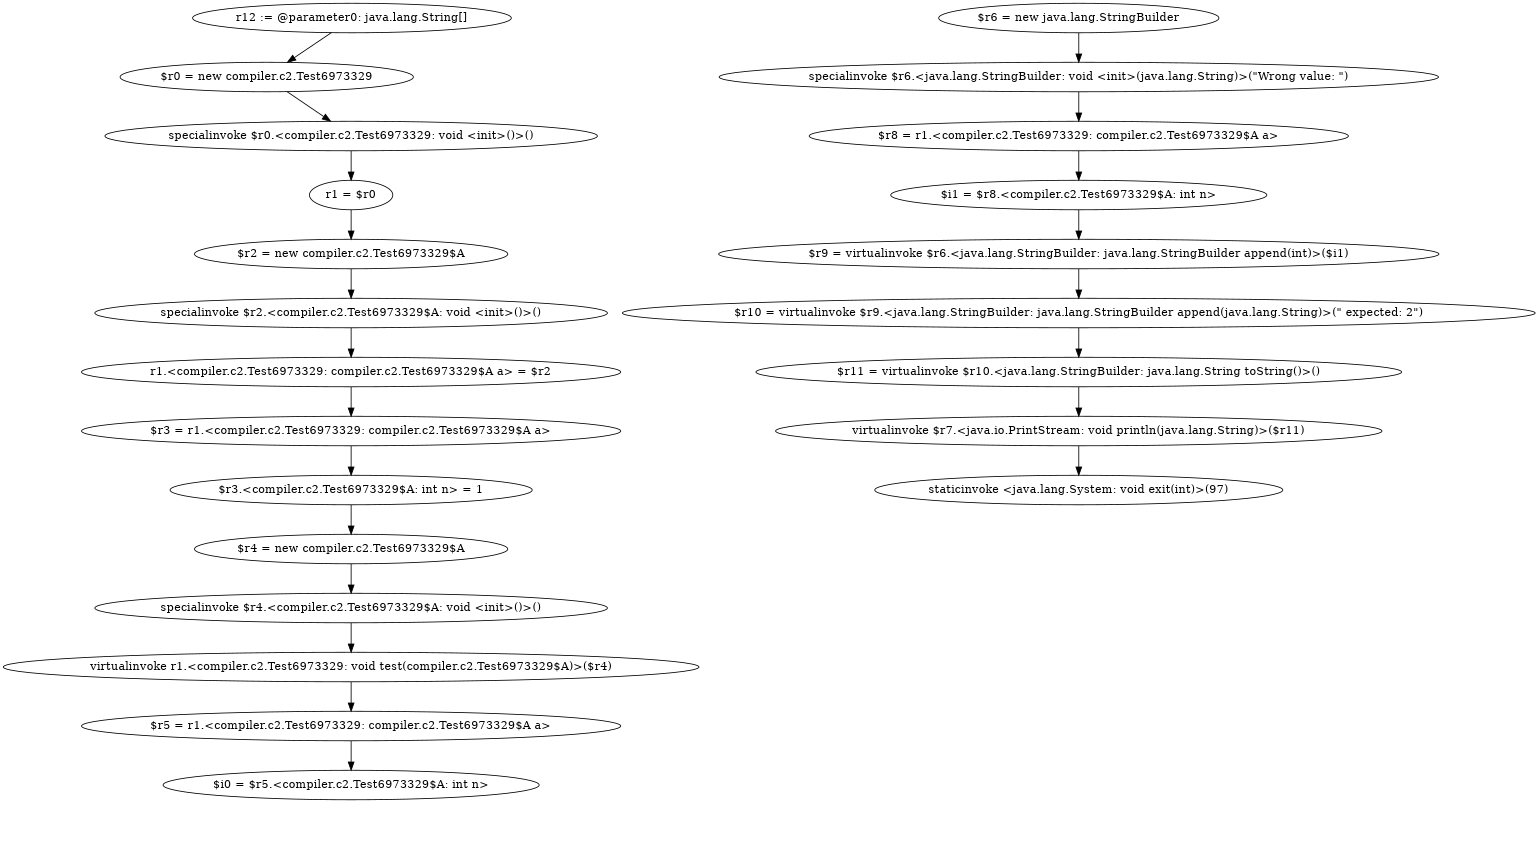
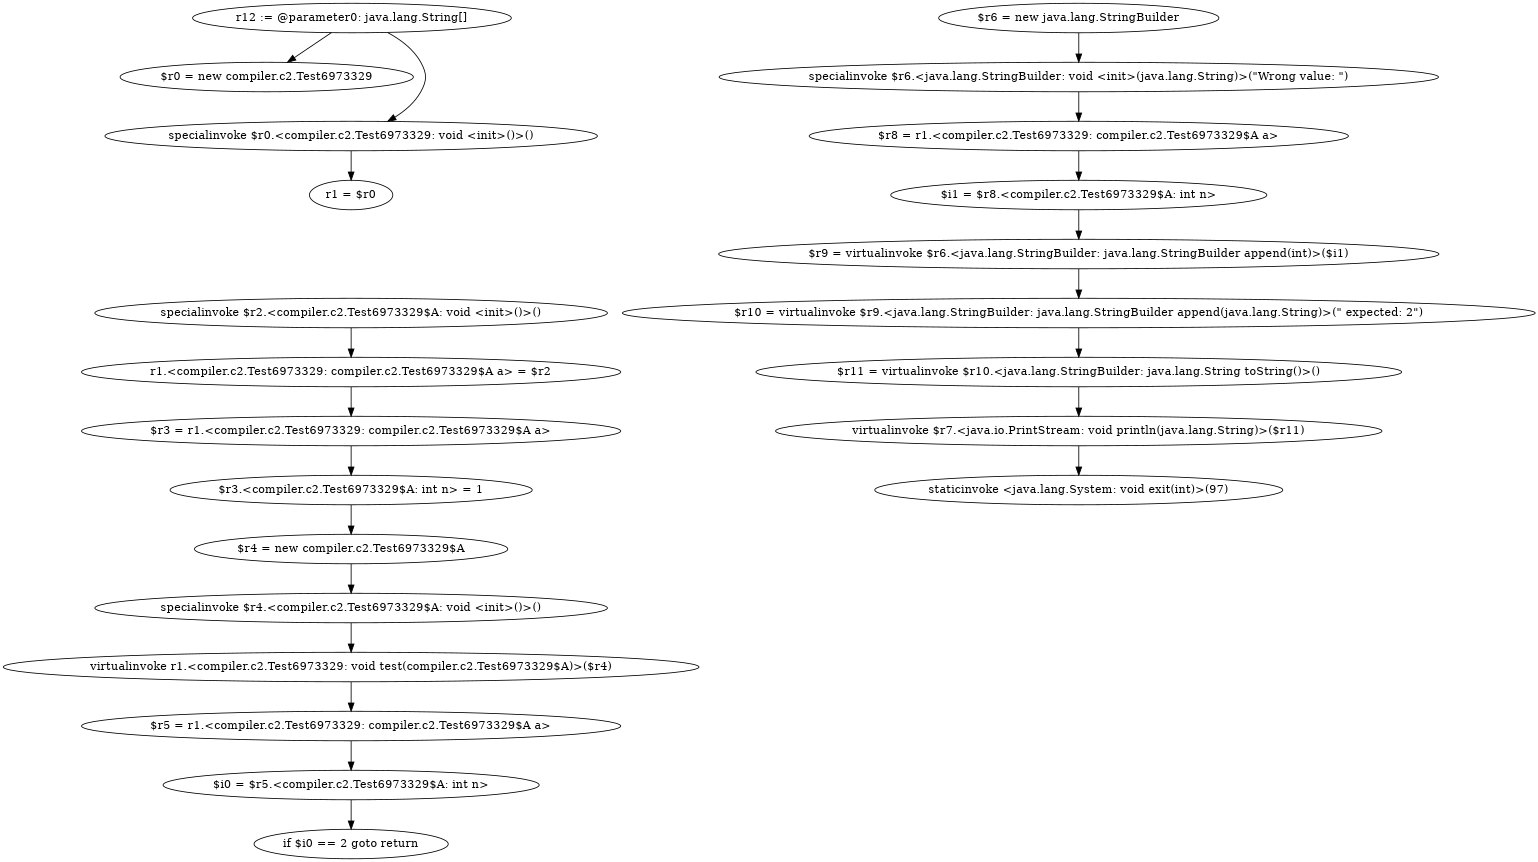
edge "$r0 = new compiler.c2.Test6973329" -> "specialinvoke $r0.<compiler.c2.Test6973329: void <init>()>()": now "r12 := @parameter0: java.lang.String[]" -> "specialinvoke $r0.<compiler.c2.Test6973329: void <init>()>()"
node "$r2 = new compiler.c2.Test6973329$A": removed
node "if $i0 == 2 goto return": added
